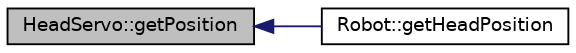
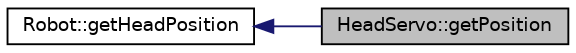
edge "Robot::getHeadPosition" -> "HeadServo::getPosition": reversed
